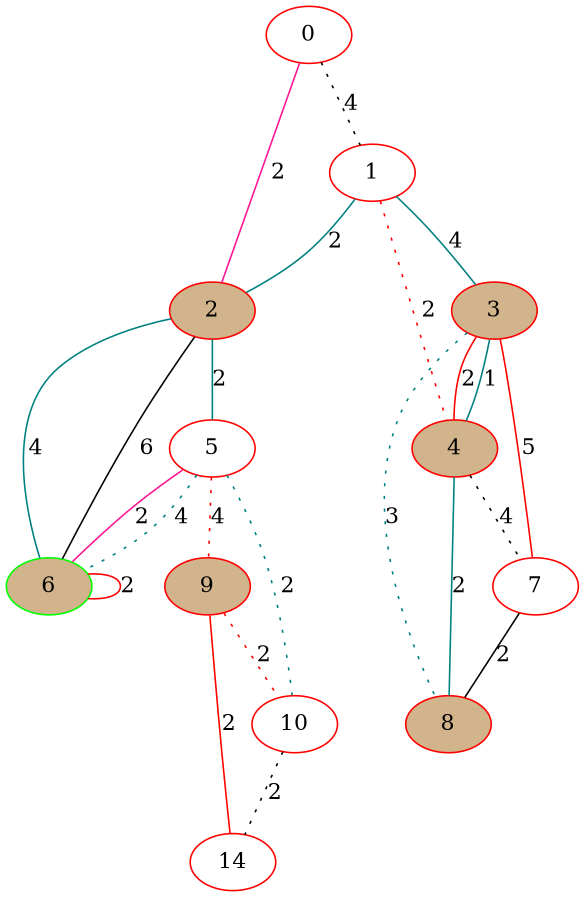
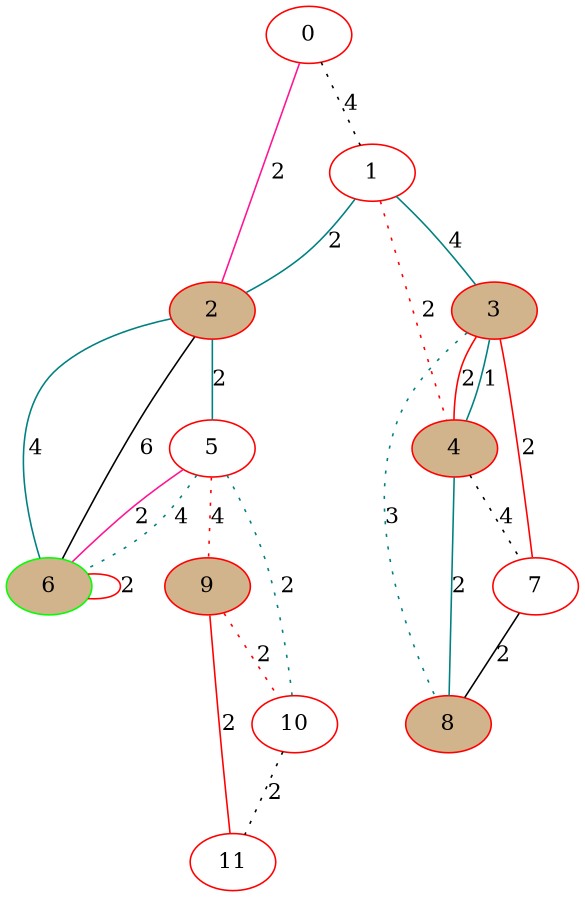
edge "3" -- "7": label "5" -> "2"
node "14": label "14" -> "11"
